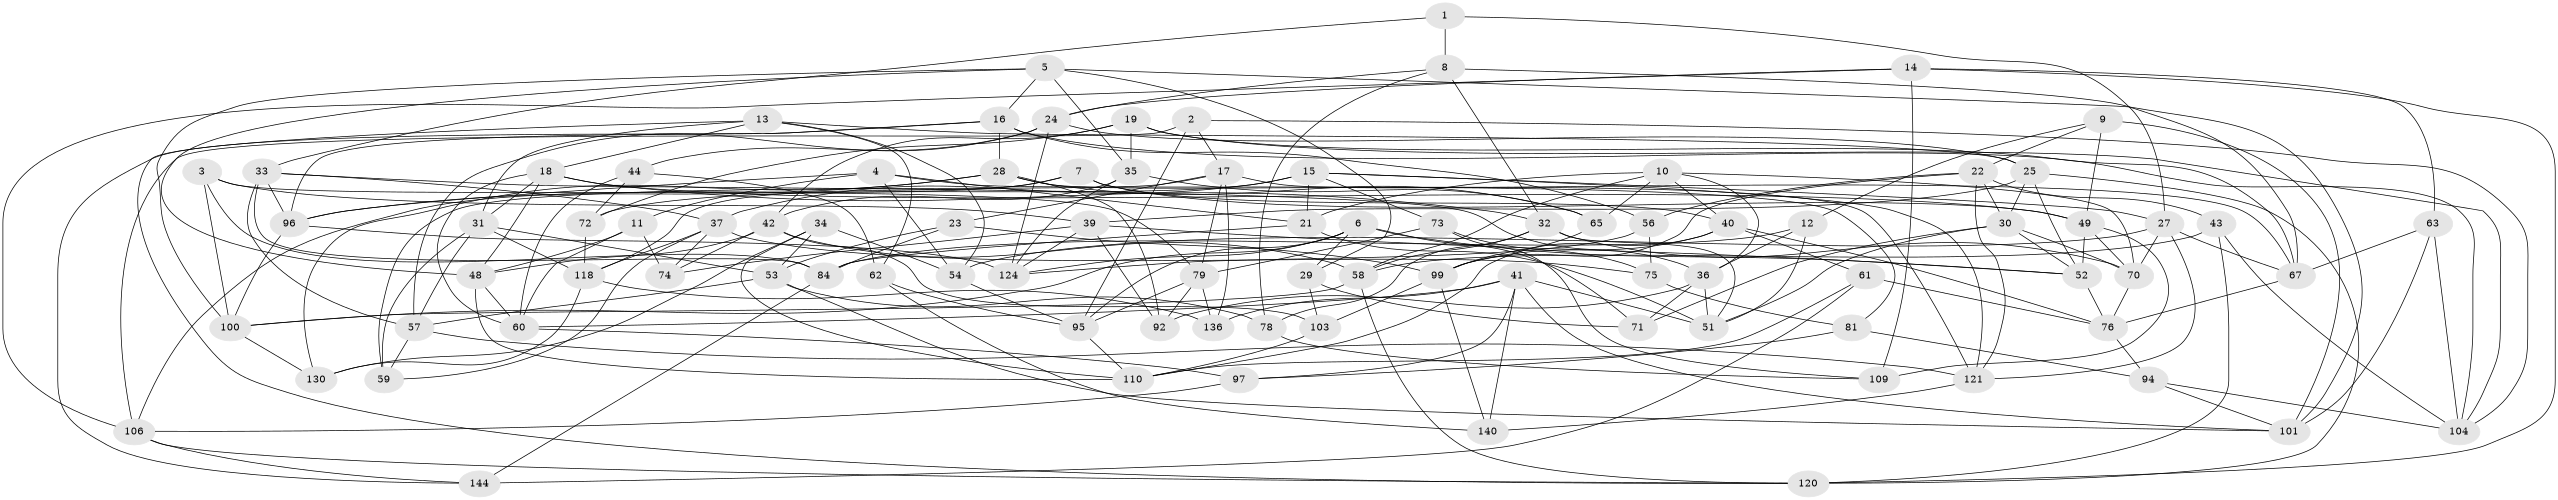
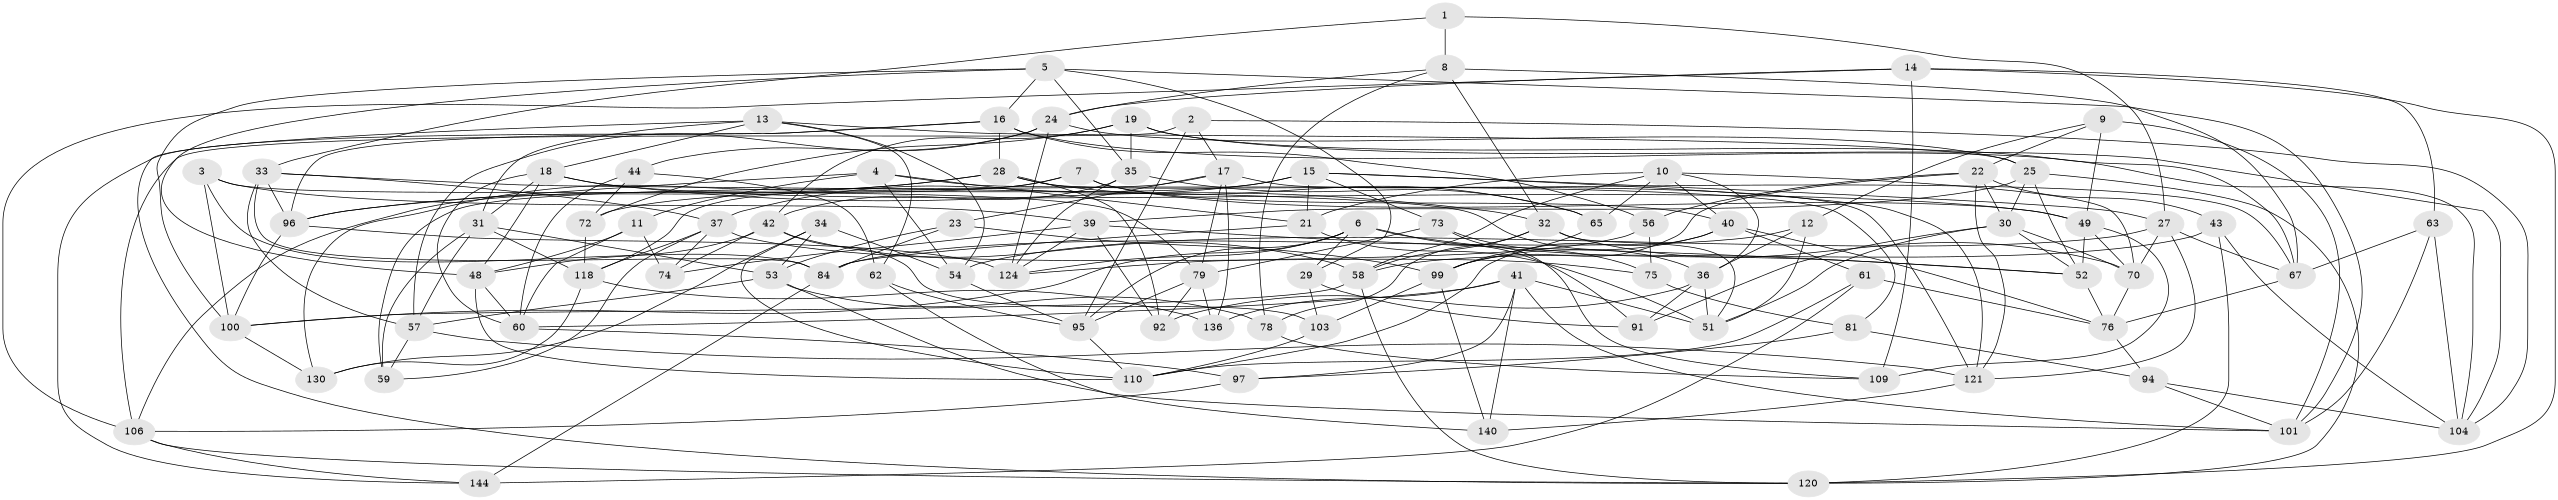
node "71": label "71" -> "91"
